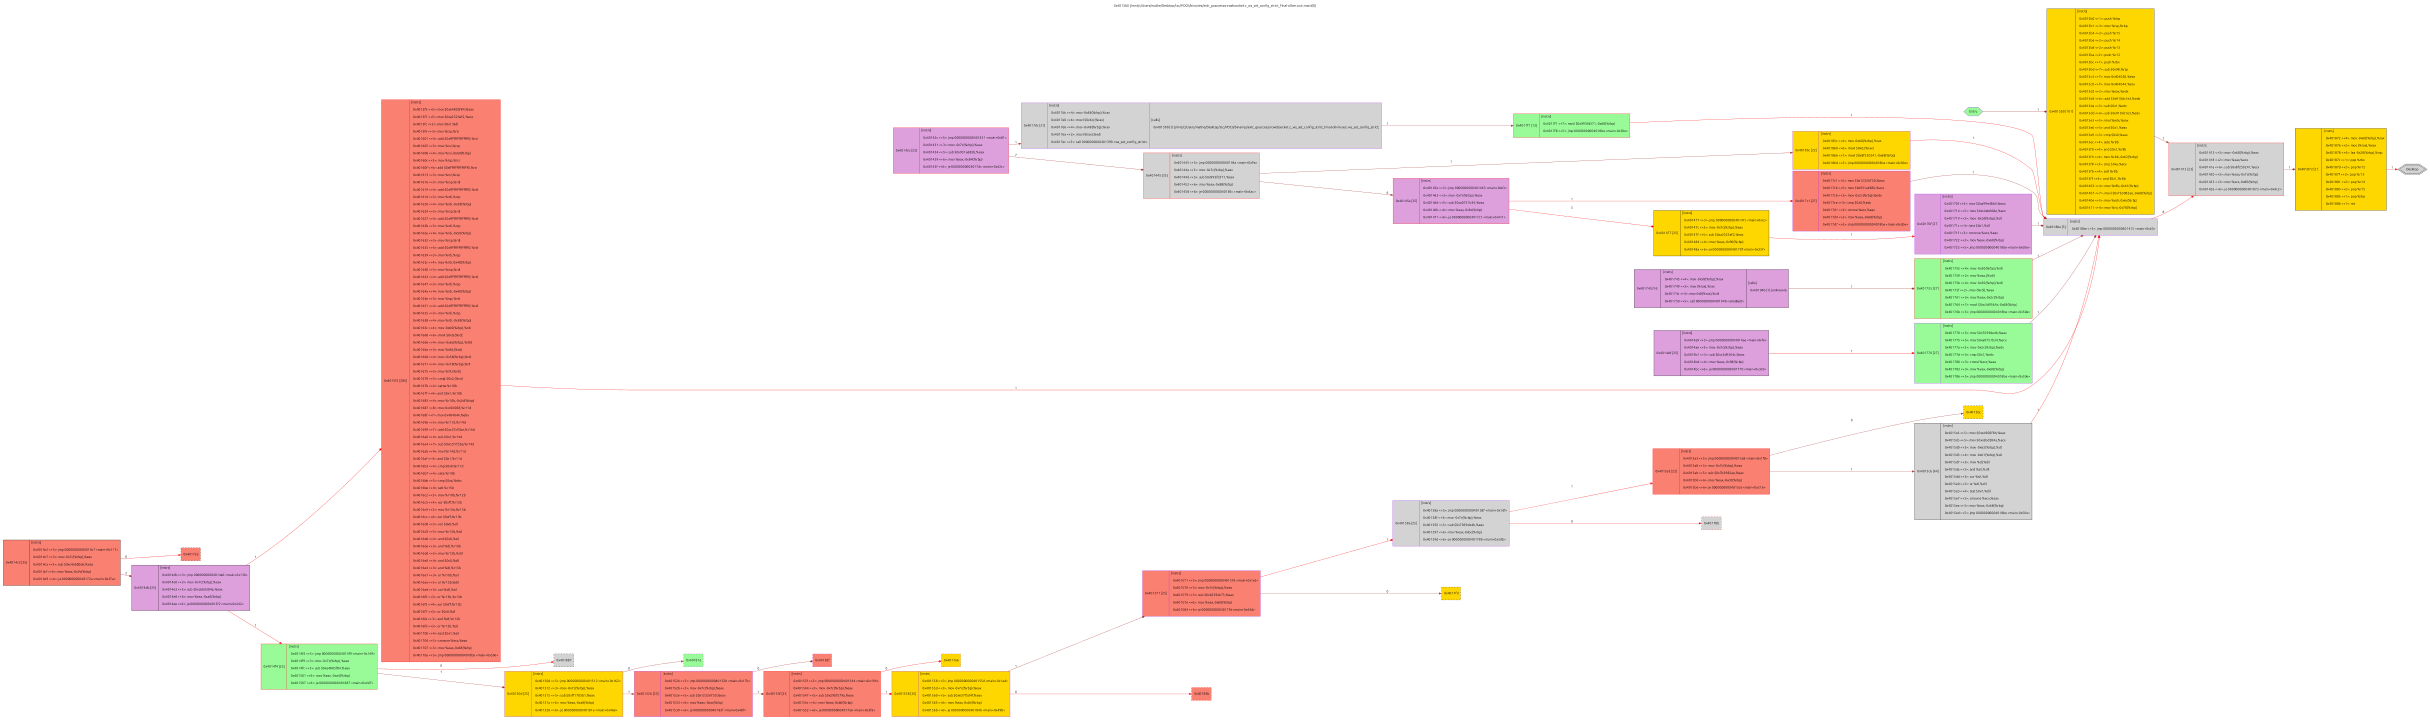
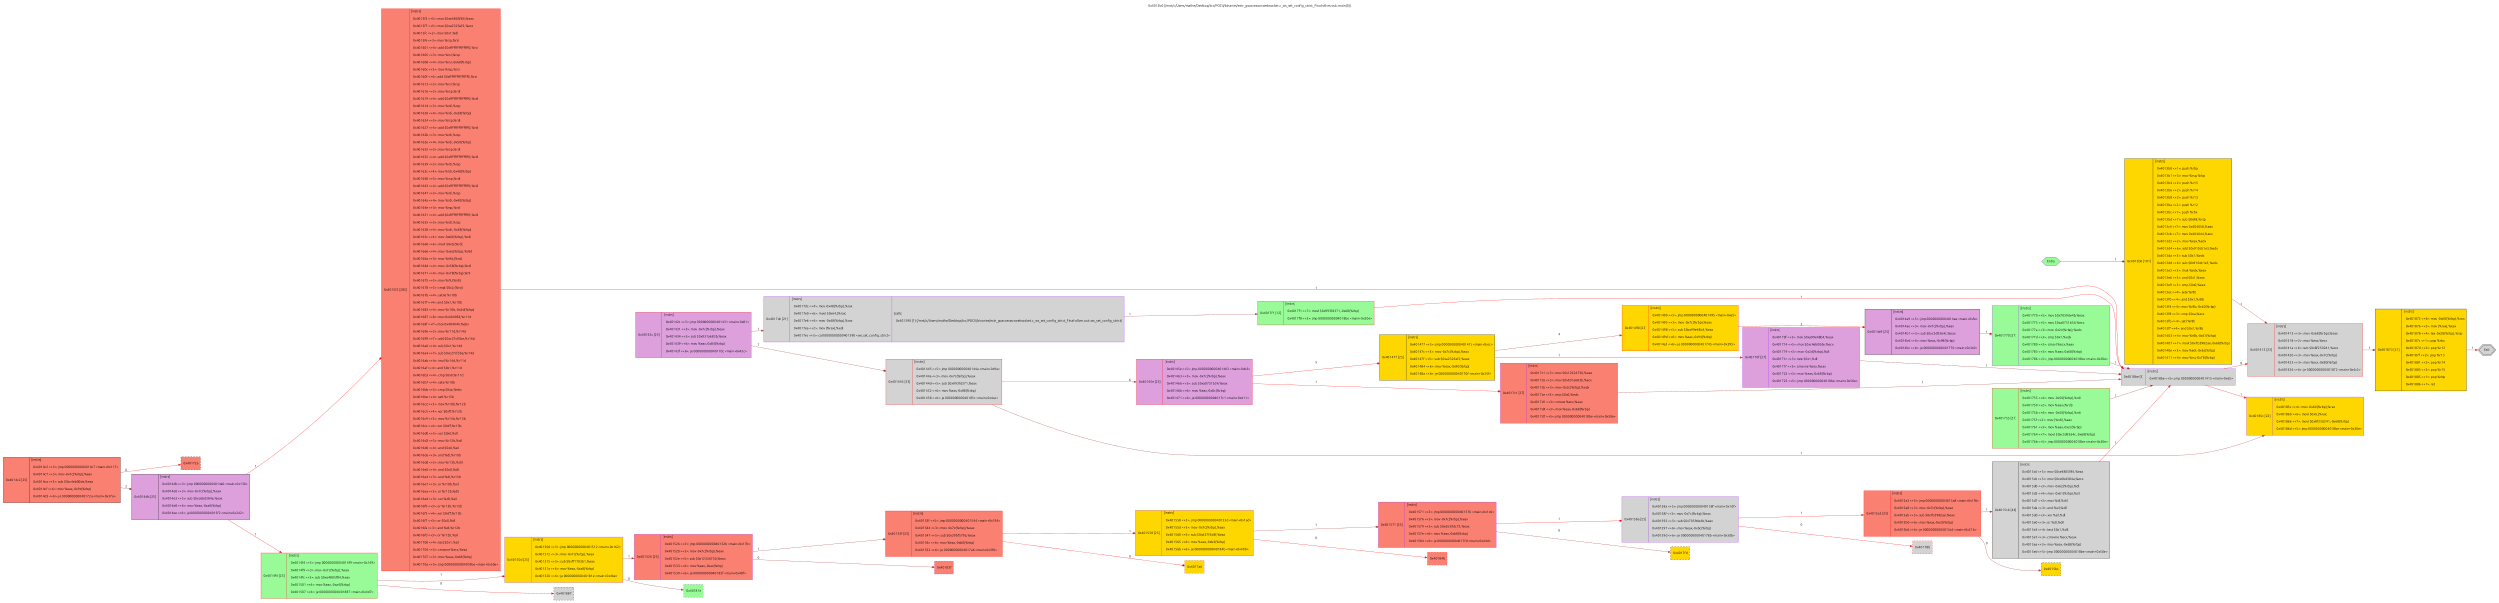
edge "0x40185c [22]" -> "0x4018be [5]": reversed
node "Desktop": label "Desktop" -> "Exit"
node "0x401745 [16]": removed
node "0x401490 [25]": added
